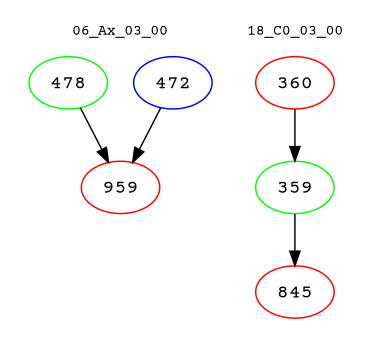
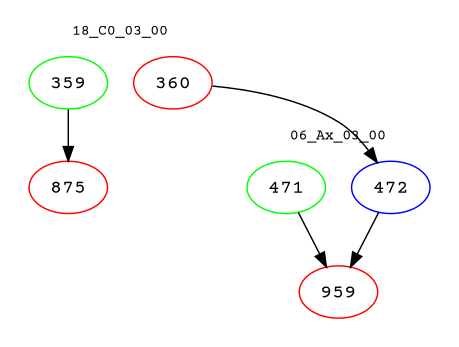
node "478": label "478" -> "471"
edge "360" -> "359": now "360" -> "472"
node "845": label "845" -> "875"
